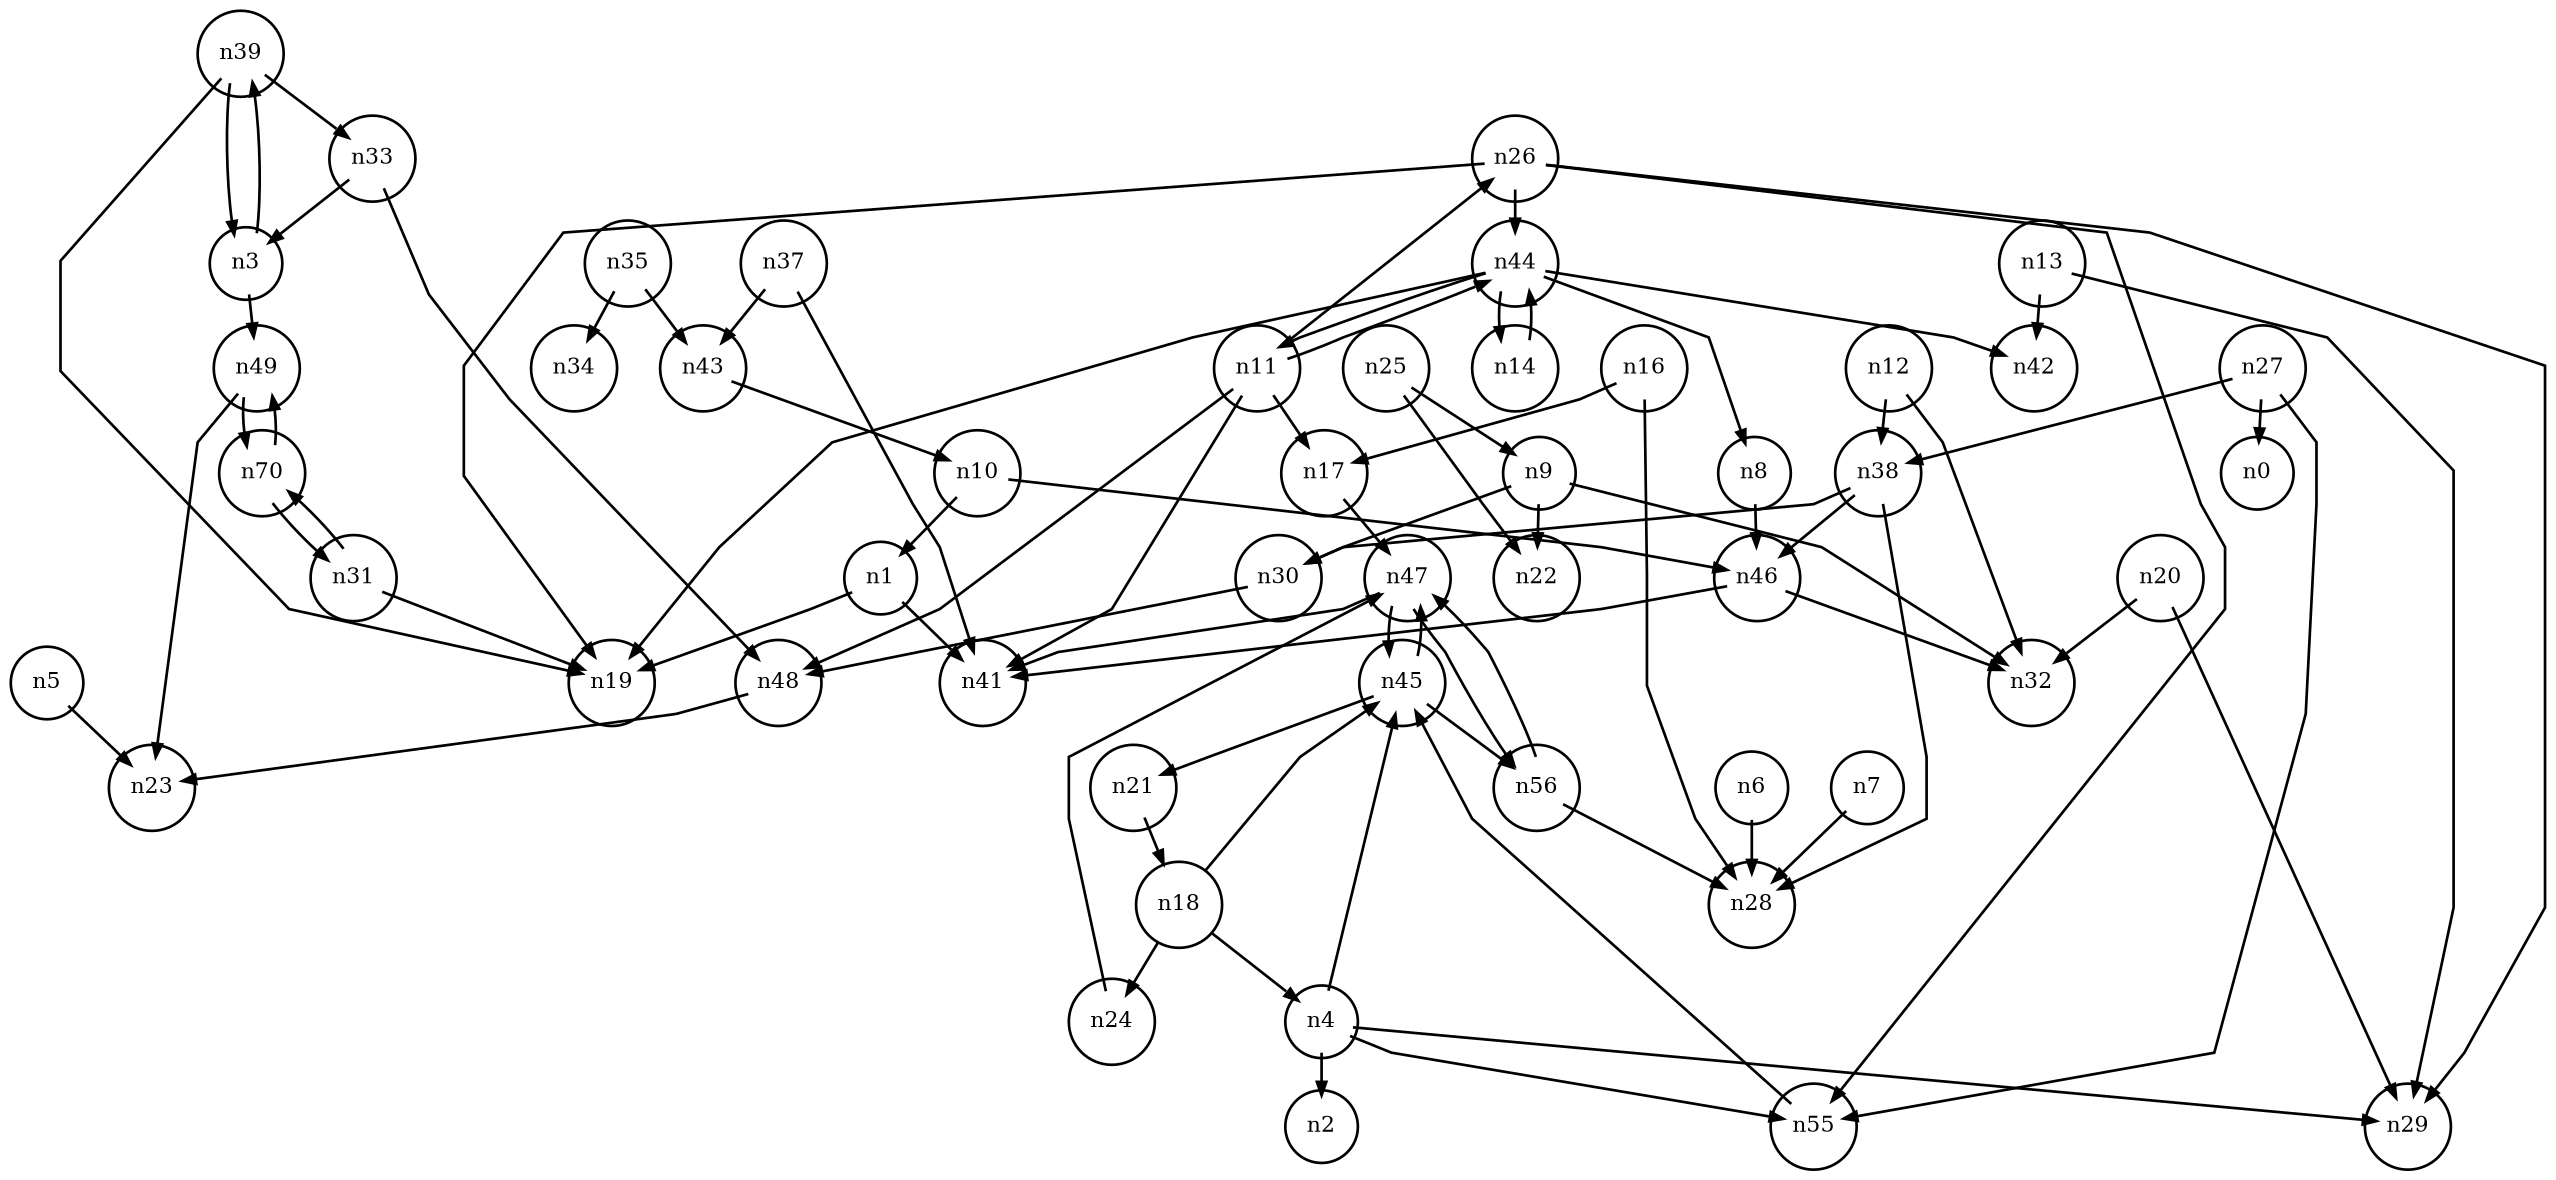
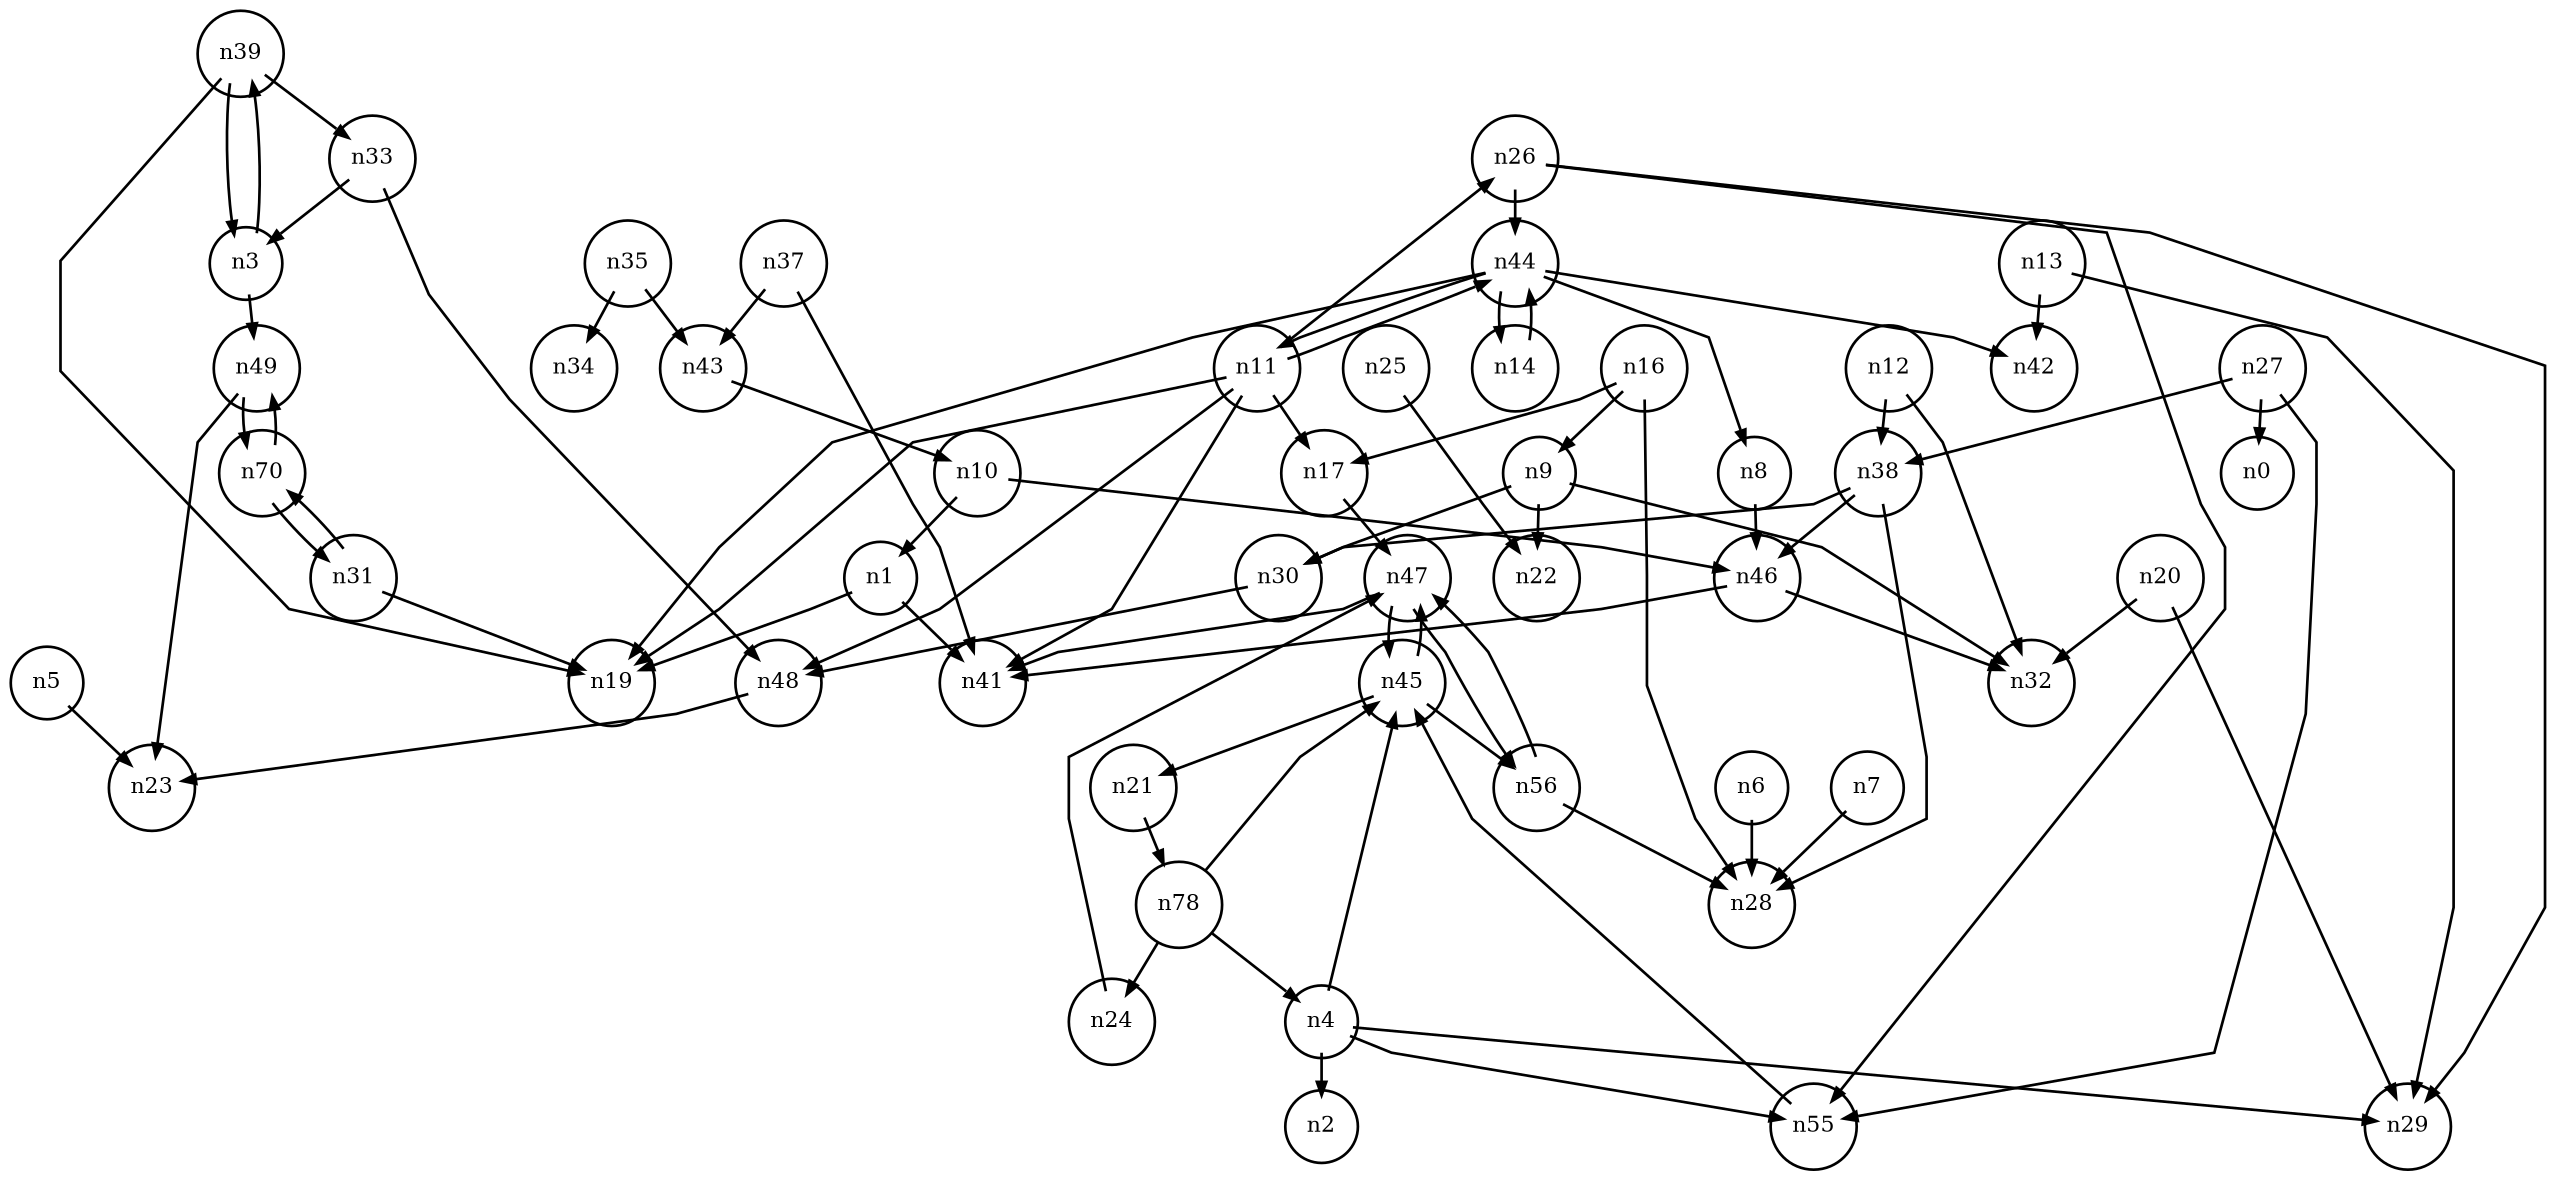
edge "n26" -> "n19": now "n11" -> "n19"
edge "n25" -> "n9": now "n16" -> "n9"
node "n18": label "n18" -> "n78"
